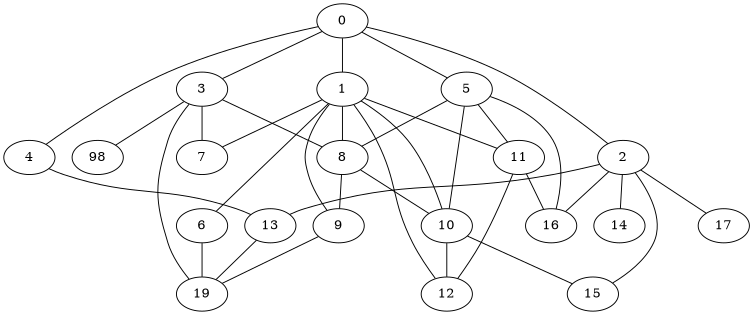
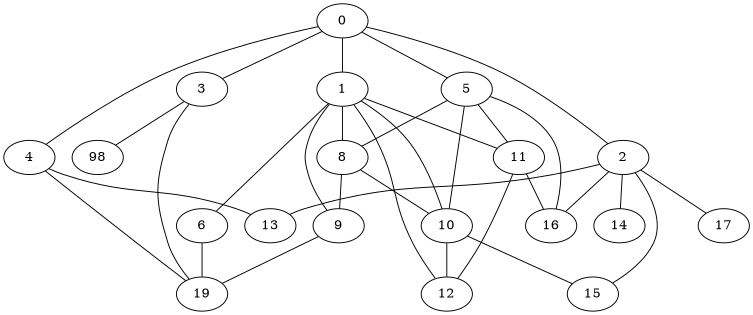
edge "3" -- "8": removed
node "7": removed
edge "13" -- "19": now "4" -- "19"
